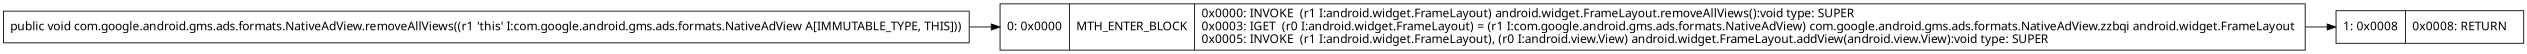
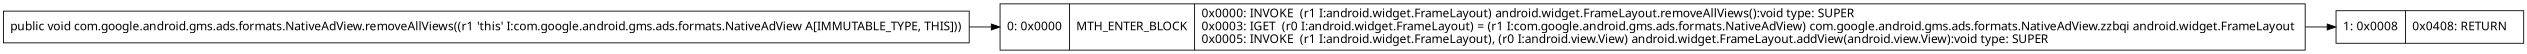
node "1: 0x0008": text "0x0008: RETURN" -> "0x0408: RETURN"
